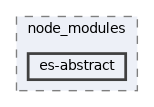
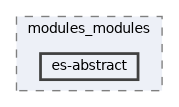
cluster "node_modules": label "node_modules" -> "modules_modules"
